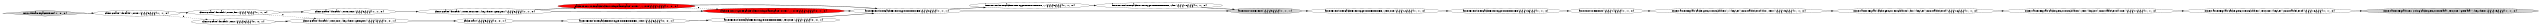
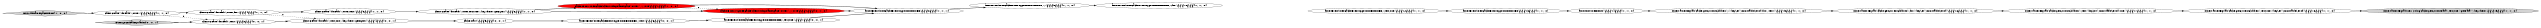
node "assertNoMoreEvents()@@@9@@@['1', '1', '1']": removed
node "testAsyncInitialPopulation['0', '0', '1']": added
